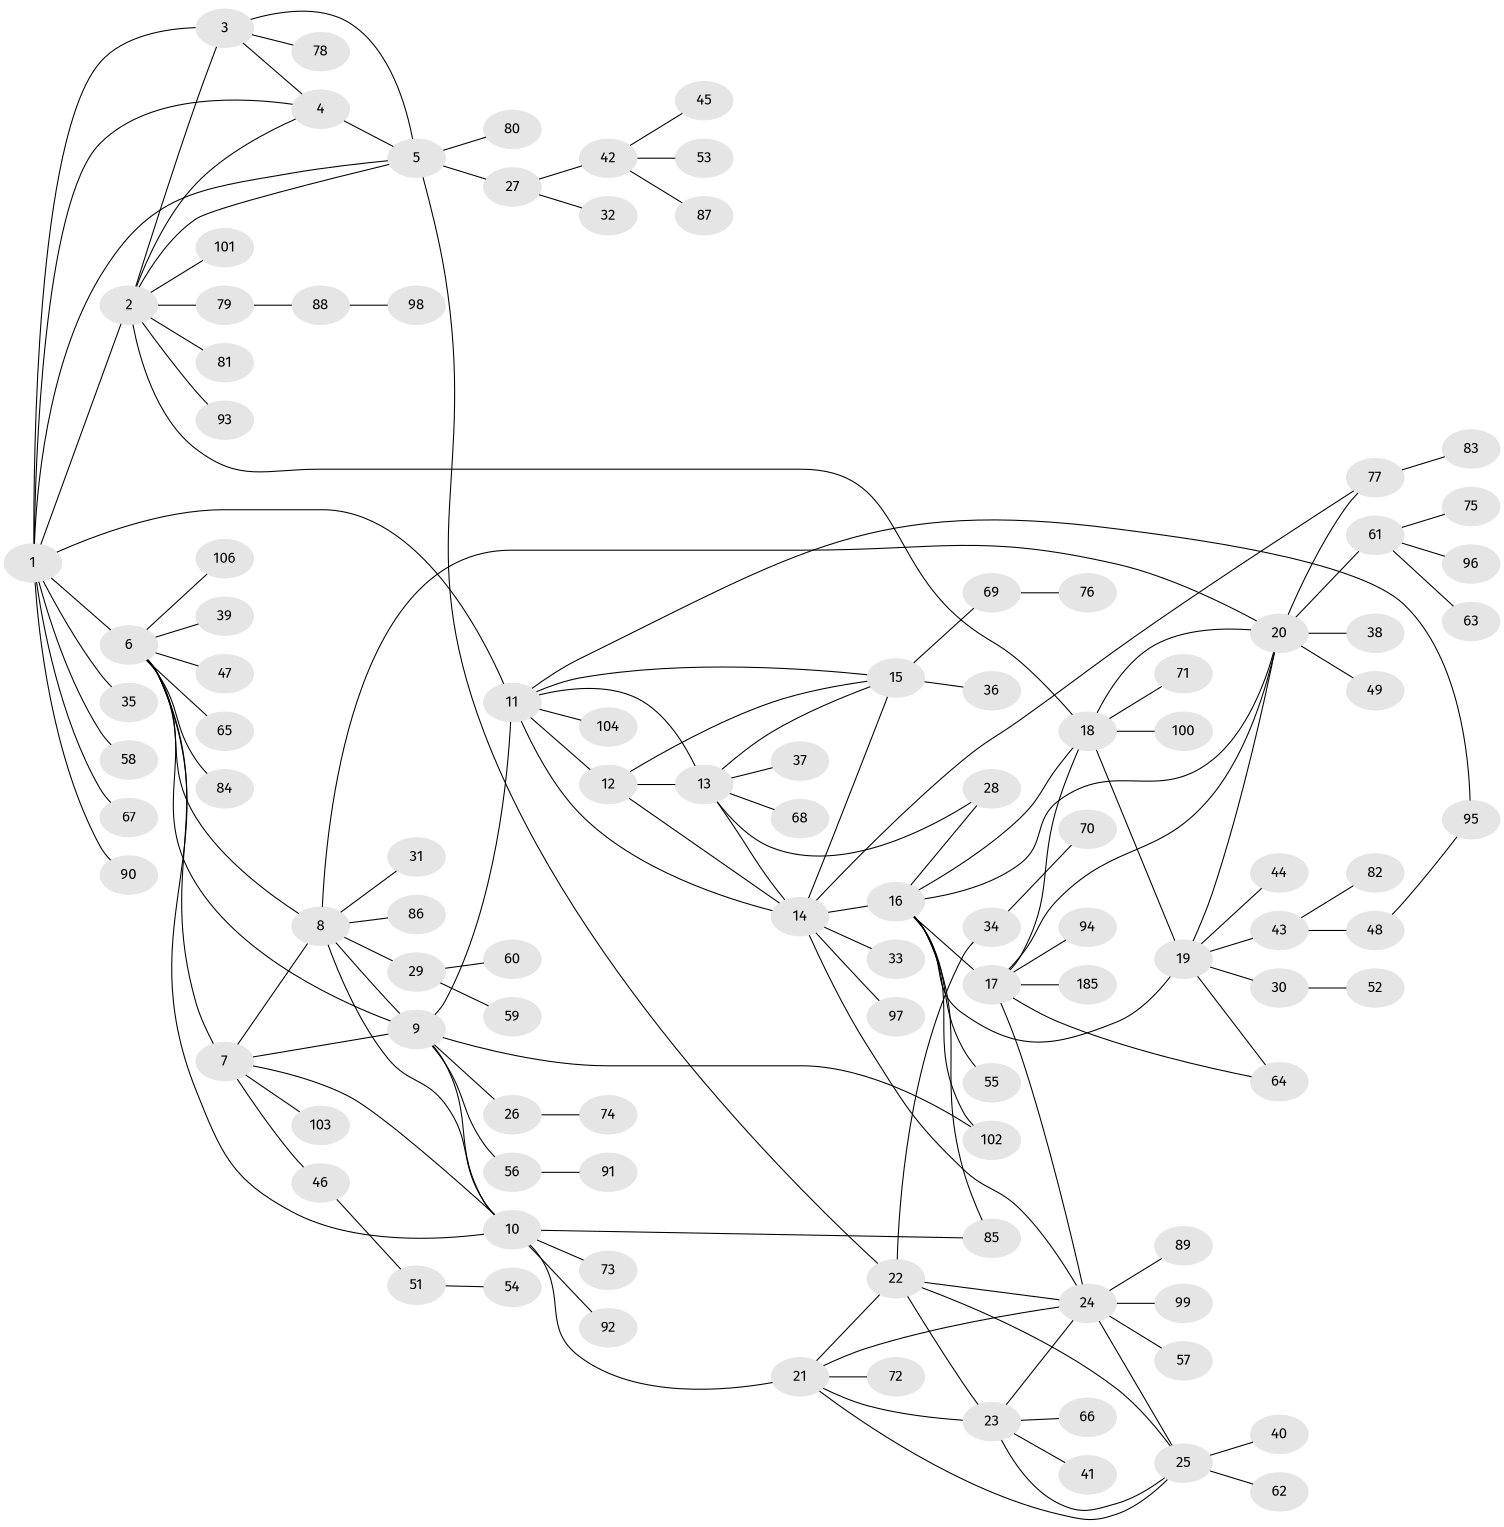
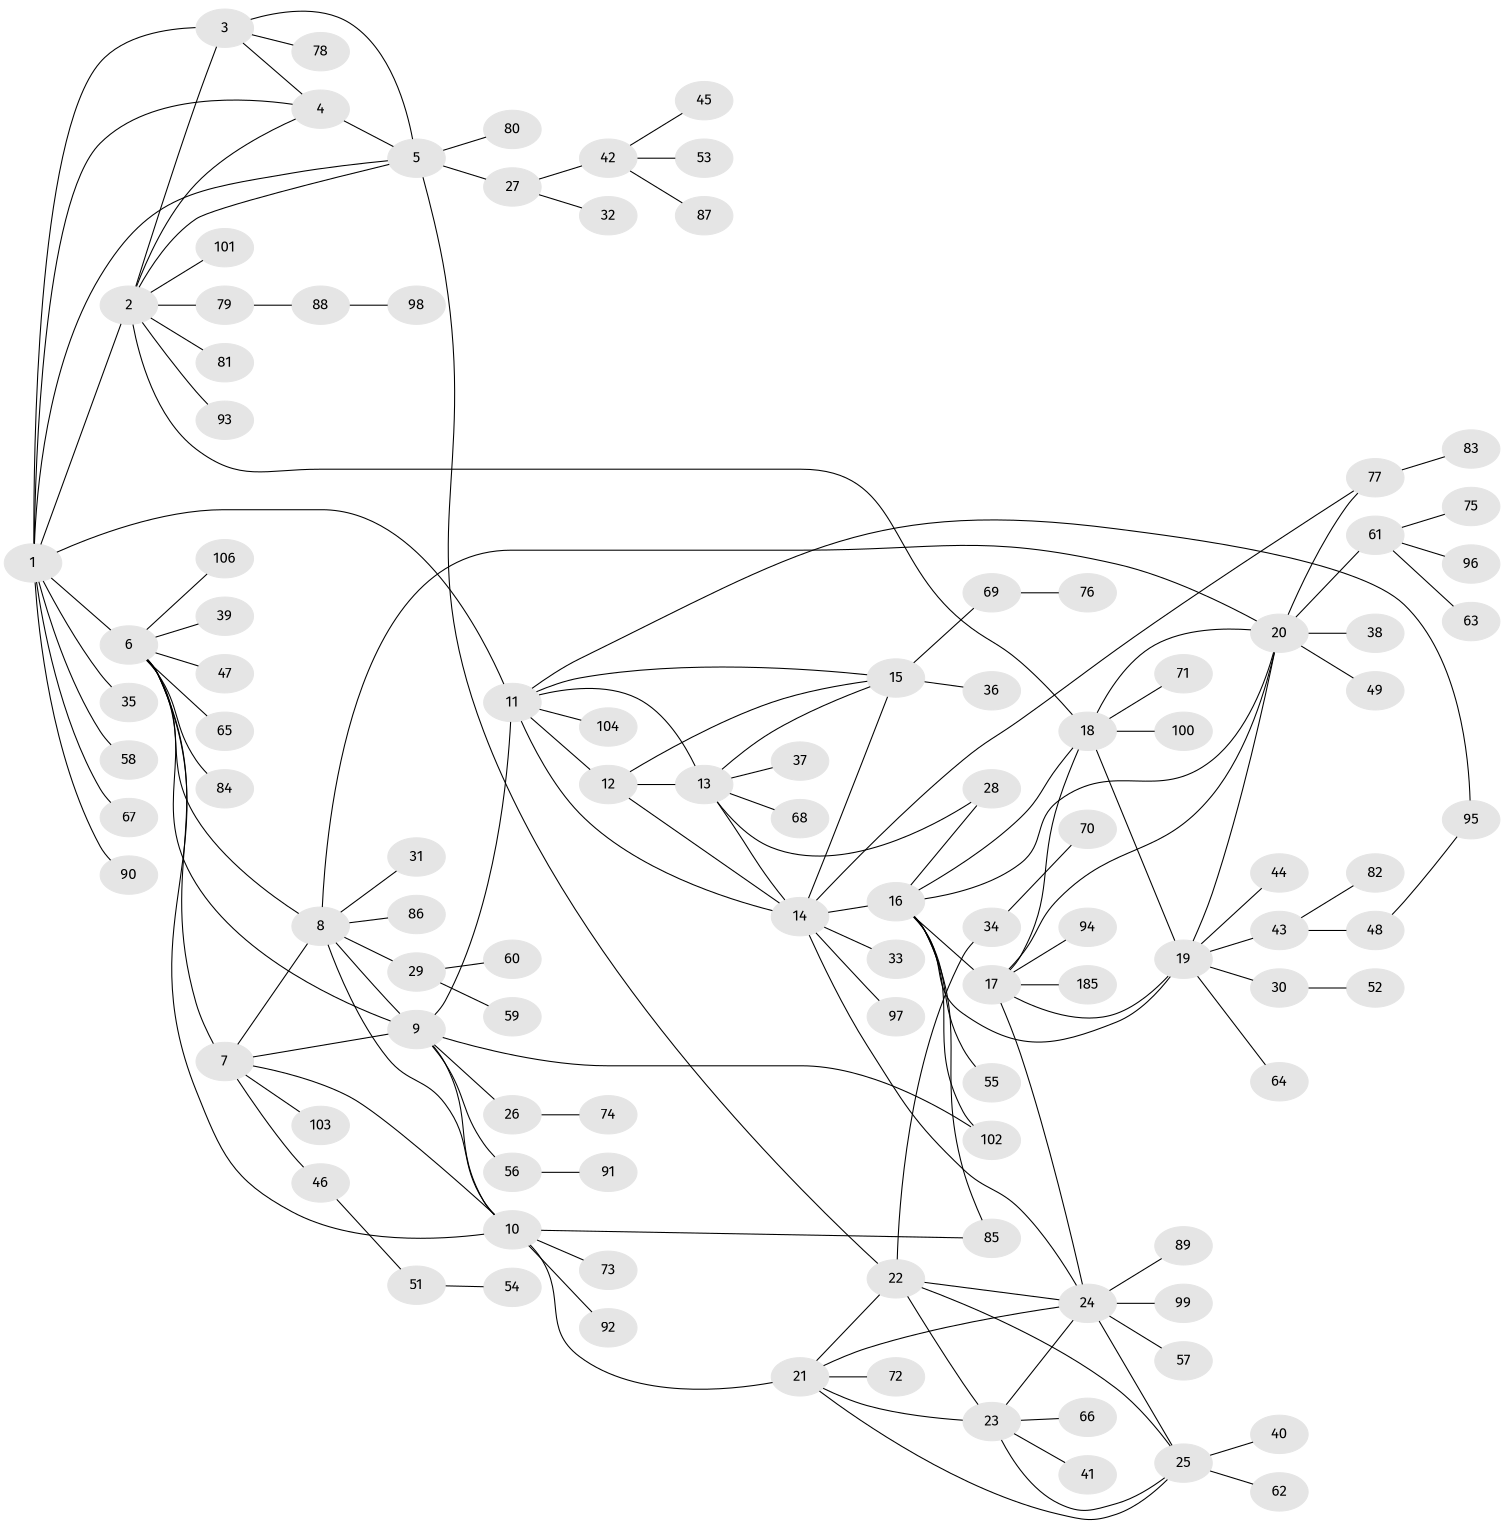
edge "17" -- "64": now "17" -- "19"
